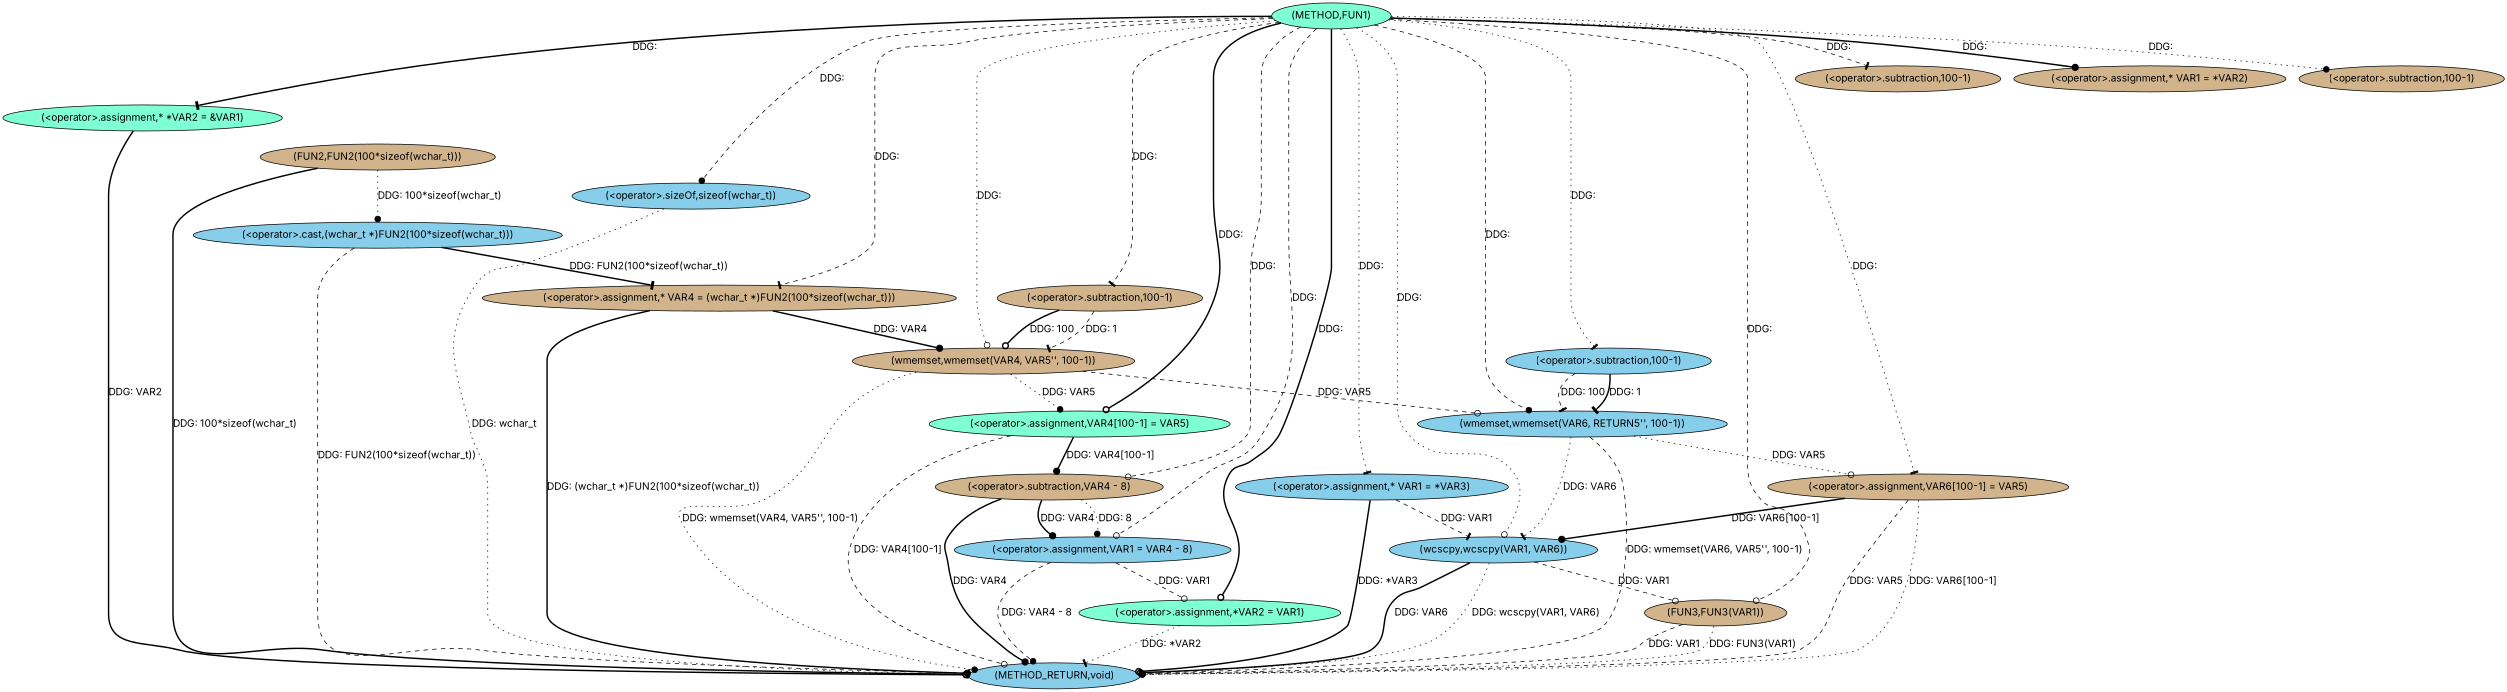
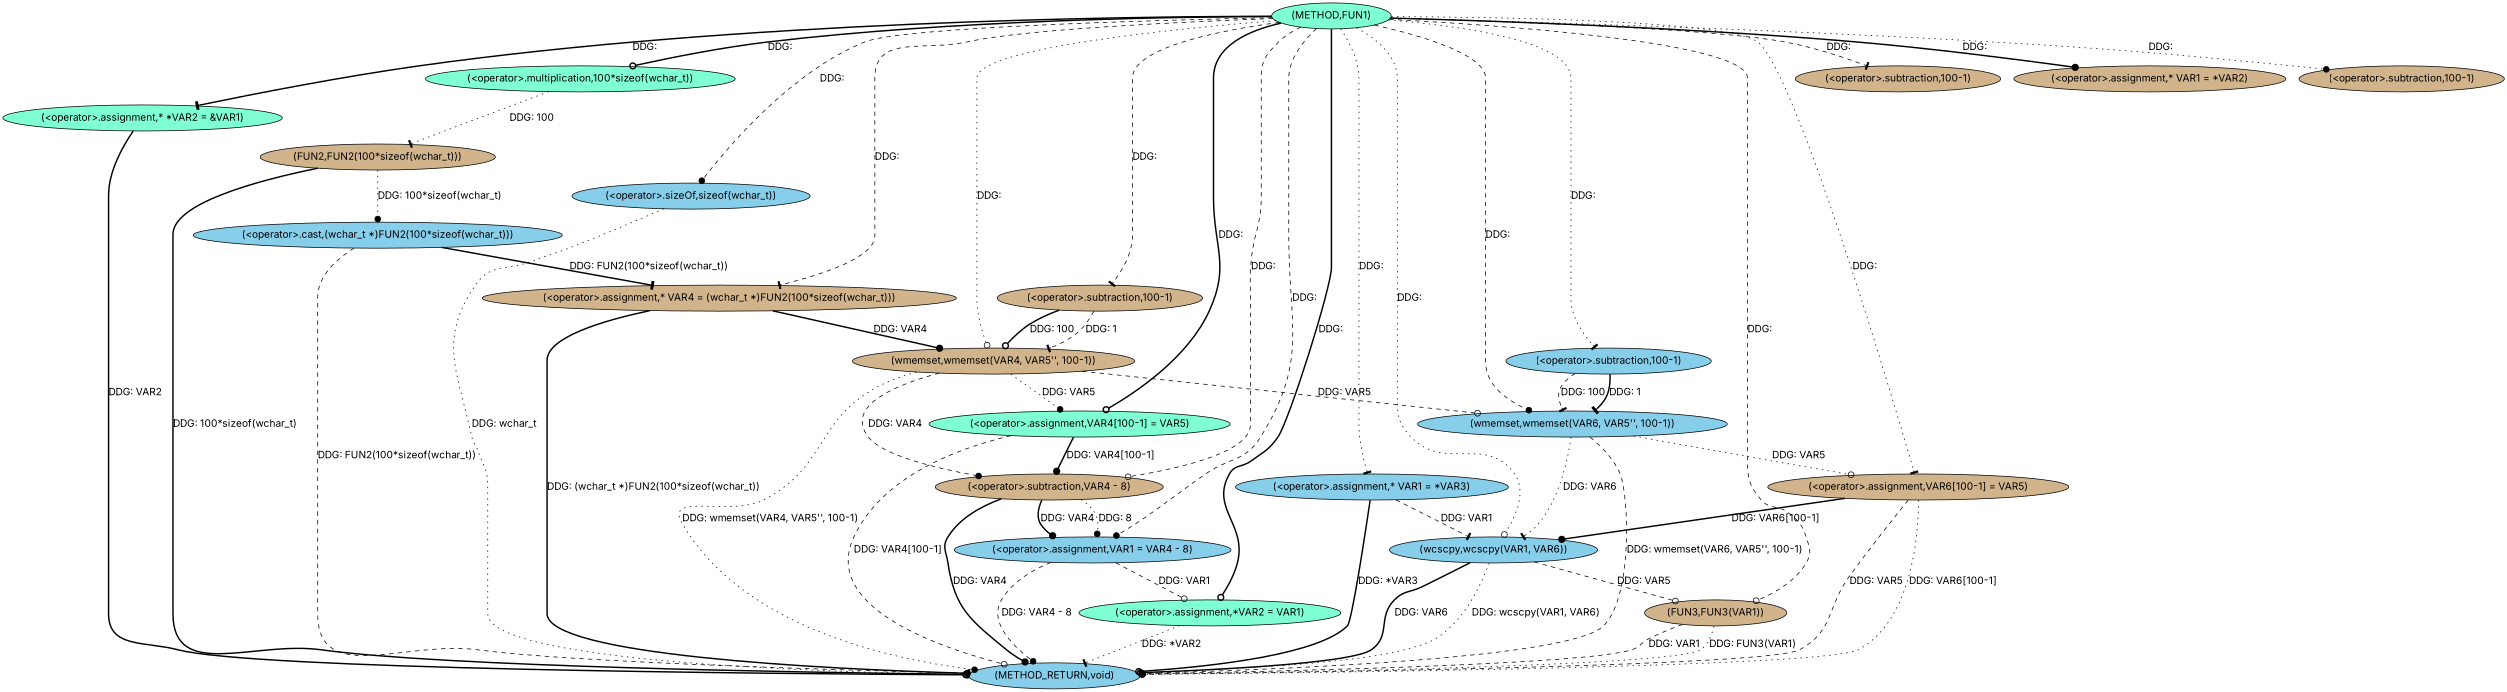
node "(<operator>.multiplication,100*sizeof(wchar_t))": added
edge "(METHOD,FUN1)" -> "(<operator>.assignment,VAR1 = VAR4 - 8)": arrowhead odot -> dot
node "(wmemset,wmemset(VAR6, RETURN5'', 100-1))": label "(wmemset,wmemset(VAR6, RETURN5'', 100-1))" -> "(wmemset,wmemset(VAR6, VAR5'', 100-1))"
edge "(wmemset,wmemset(VAR4, VAR5'', 100-1))" -> "(<operator>.subtraction,VAR4 - 8)": added, label "DDG: VAR4"
edge "(wcscpy,wcscpy(VAR1, VAR6))" -> "(FUN3,FUN3(VAR1))": label "DDG: VAR1" -> "DDG: VAR5"
